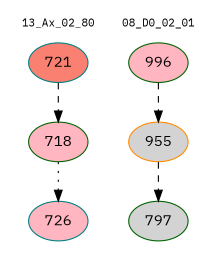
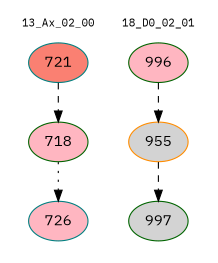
cluster "13_Ax_02_80": label "13_Ax_02_80" -> "13_Ax_02_00"
cluster "08_D0_02_01": label "08_D0_02_01" -> "18_D0_02_01"
node "797": label "797" -> "997"
